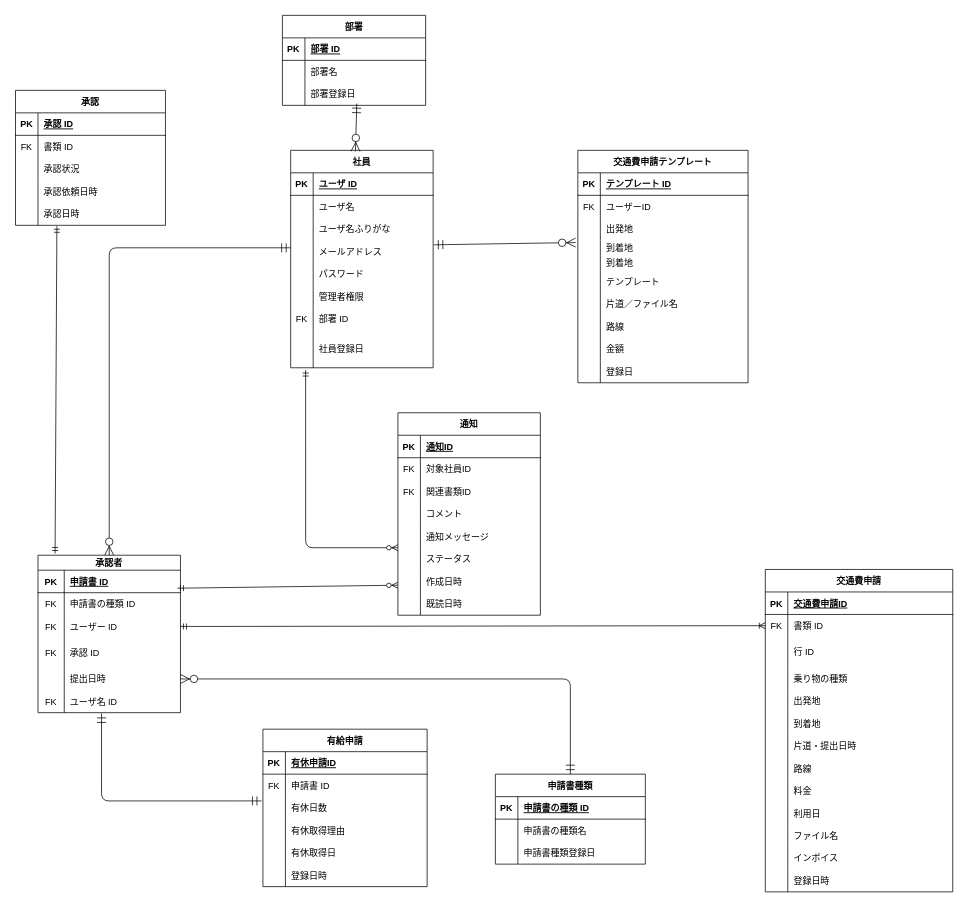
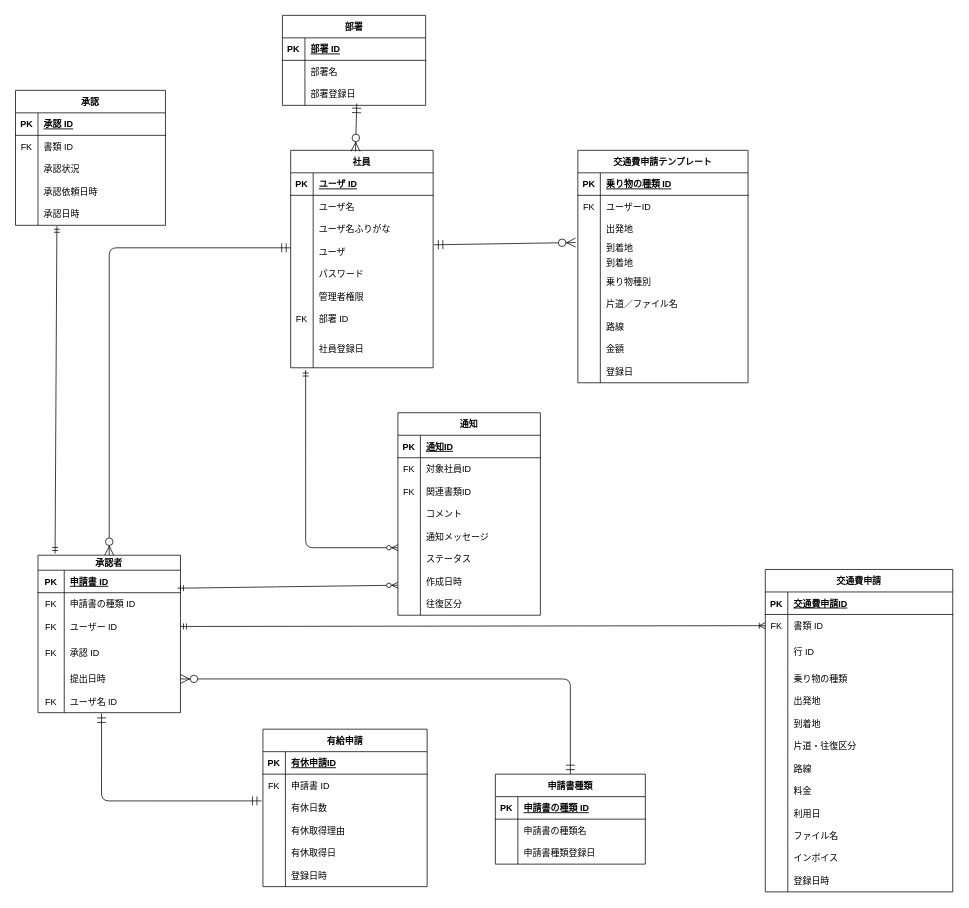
node "テンプレート ID": label "テンプレート ID" -> "乗り物の種類 ID"
node "メールアドレス": label "メールアドレス" -> "ユーザ"
node "テンプレート": label "テンプレート" -> "乗り物種別"
node "既読日時": label "既読日時" -> "往復区分"
node "片道・提出日時": label "片道・提出日時" -> "片道・往復区分"
